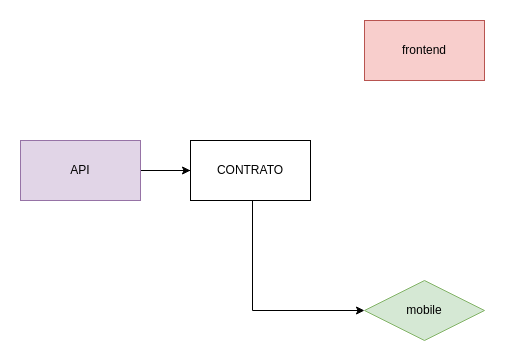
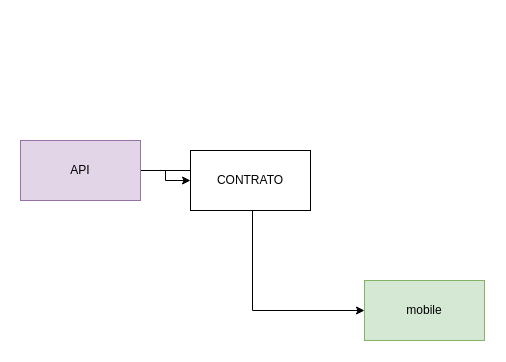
node "frontend": removed
node "CONTRATO": moved (251, 171) -> (251, 181)
node "mobile": shape diamond -> rectangle
